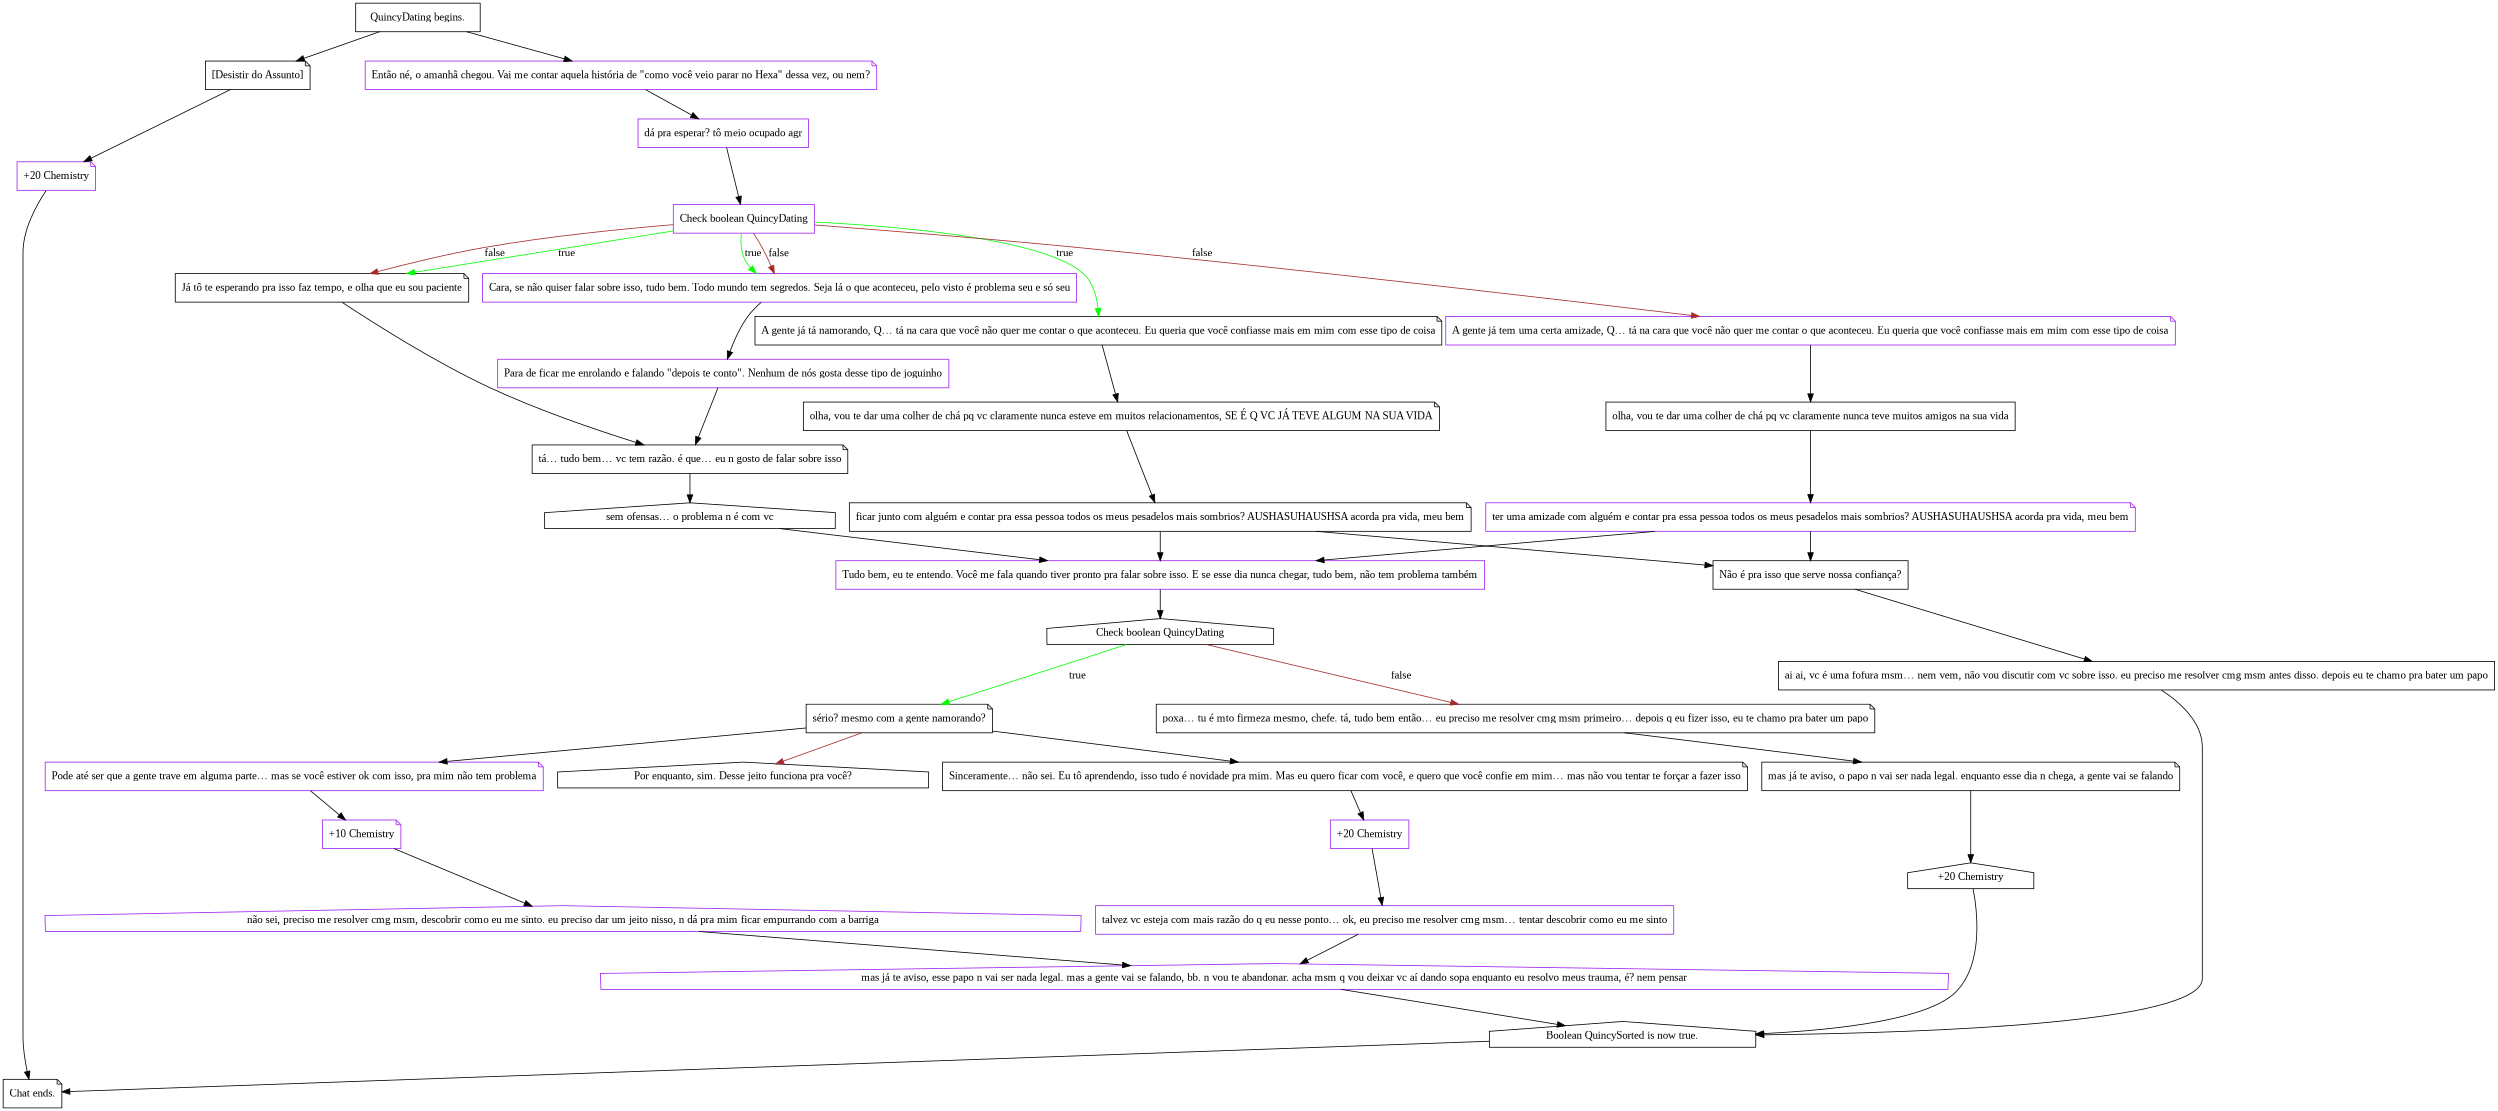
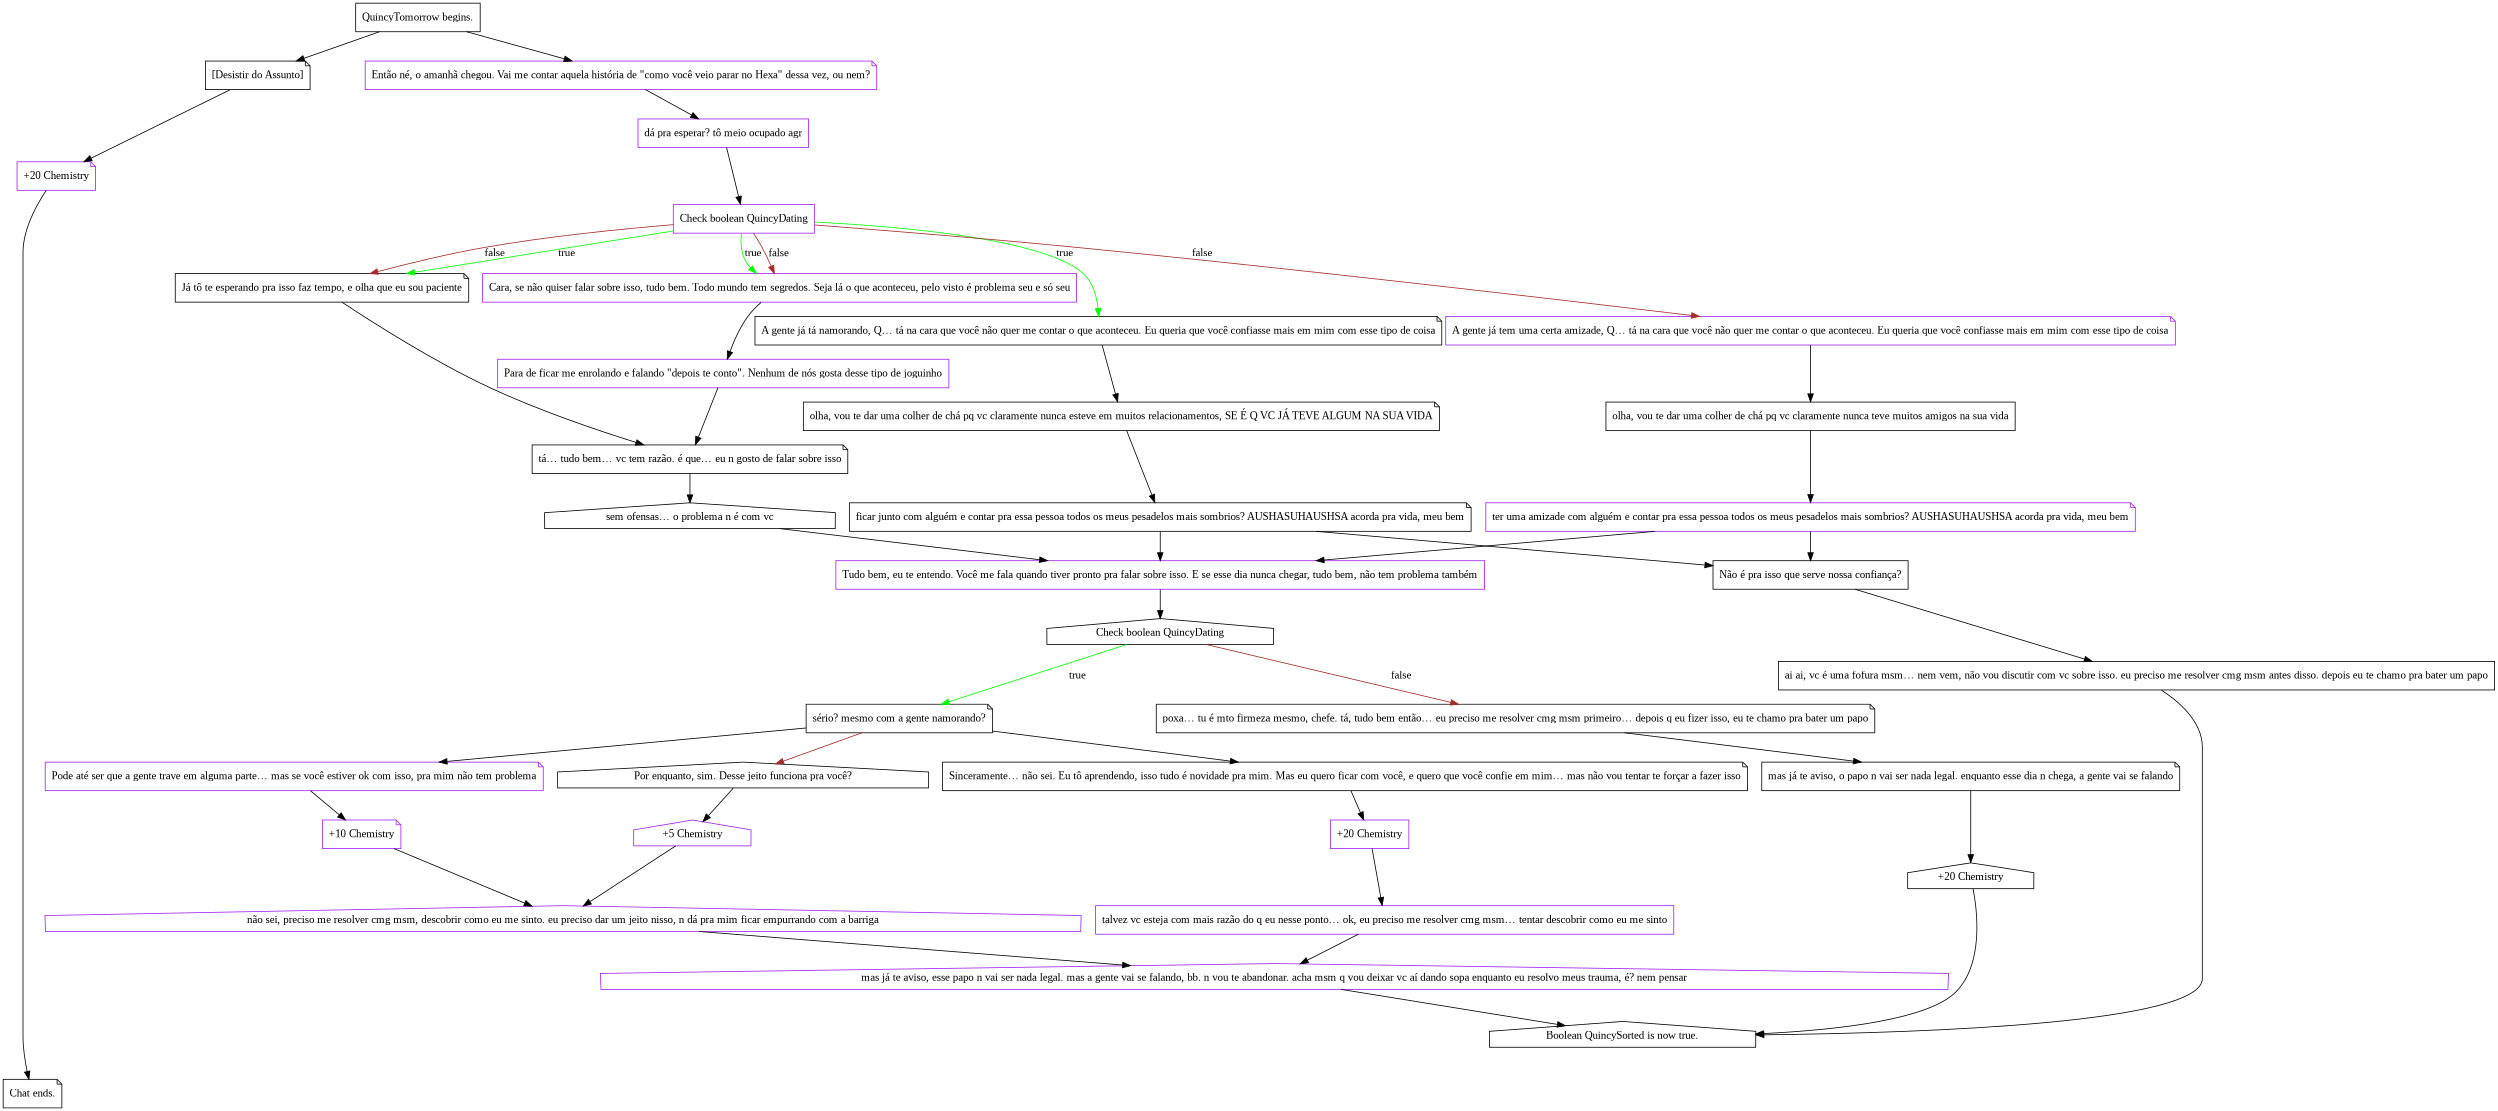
node "QuincyDating begins.": label "QuincyDating begins." -> "QuincyTomorrow begins."
node "+5 Chemistry": added
edge "Boolean QuincySorted is now true." -> "Chat ends.": removed
